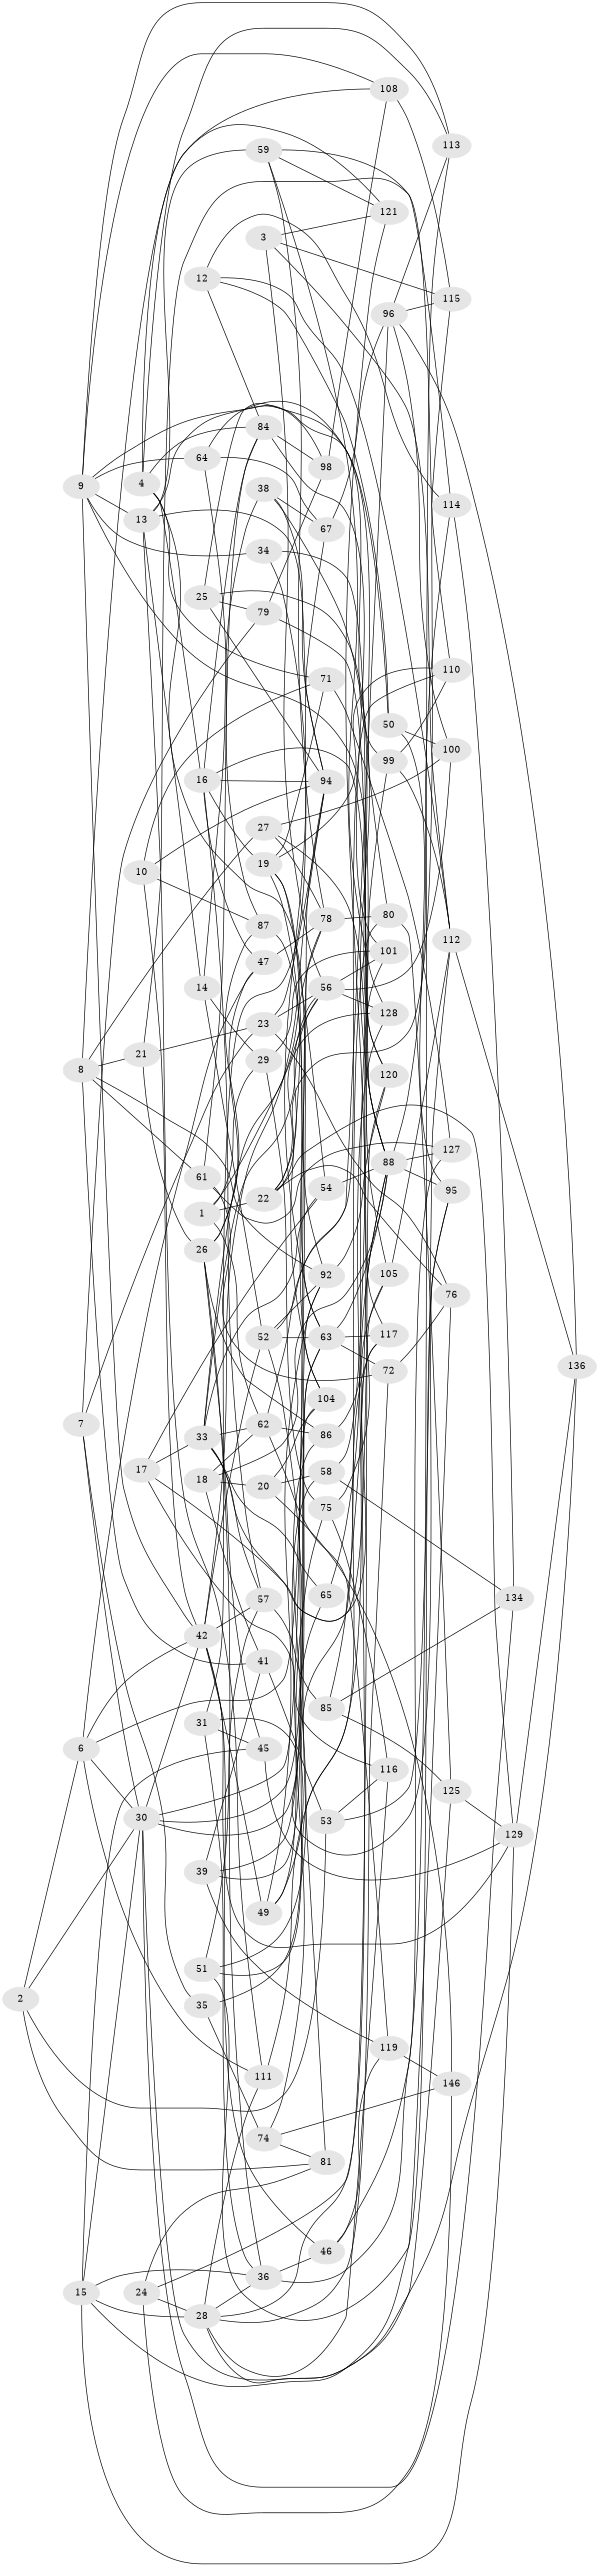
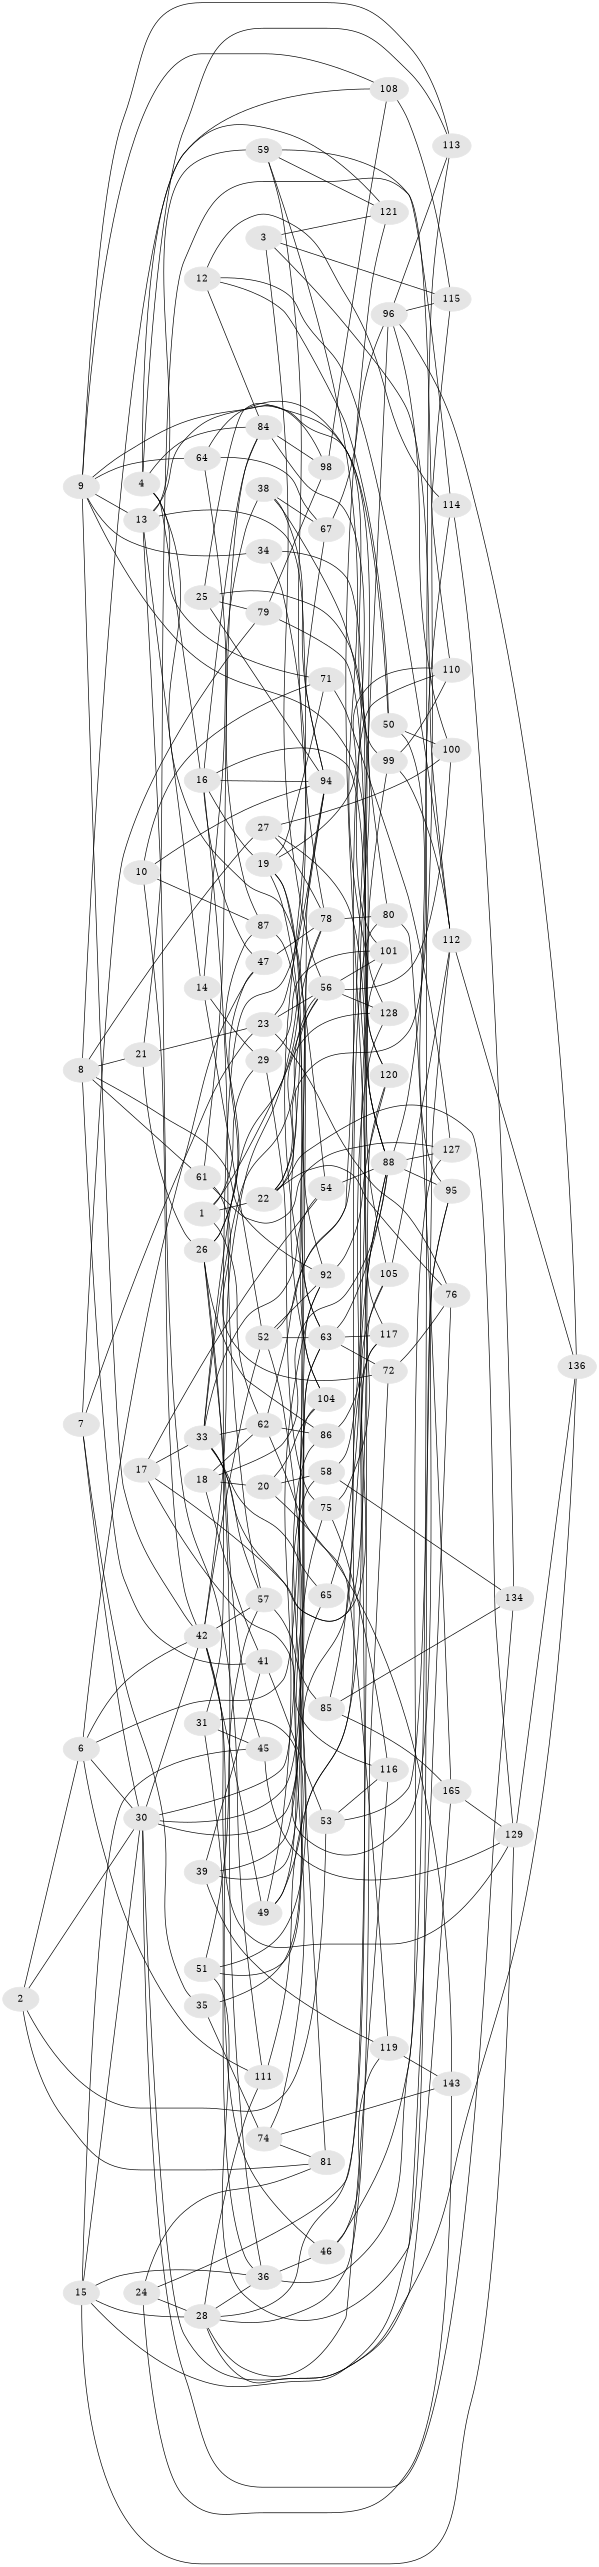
node "125": label "125" -> "165"
node "146": label "146" -> "143"
